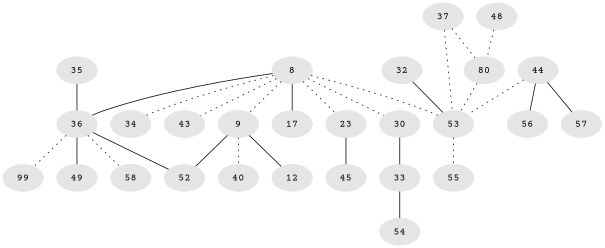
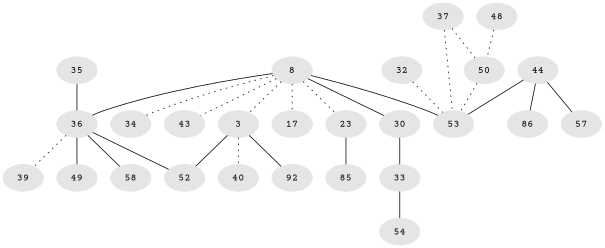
node "80": label "80" -> "50"
edge "8" -- "53": style dotted -> solid
edge "8" -- "17": style solid -> dotted
edge "8" -- "30": style dotted -> solid
edge "32" -- "53": style solid -> dotted
edge "44" -- "53": style dotted -> solid
node "9": label "9" -> "3"
node "56": label "56" -> "86"
edge "36" -- "58": style dotted -> solid
node "99": label "99" -> "39"
node "12": label "12" -> "92"
node "45": label "45" -> "85"
node "55": removed
